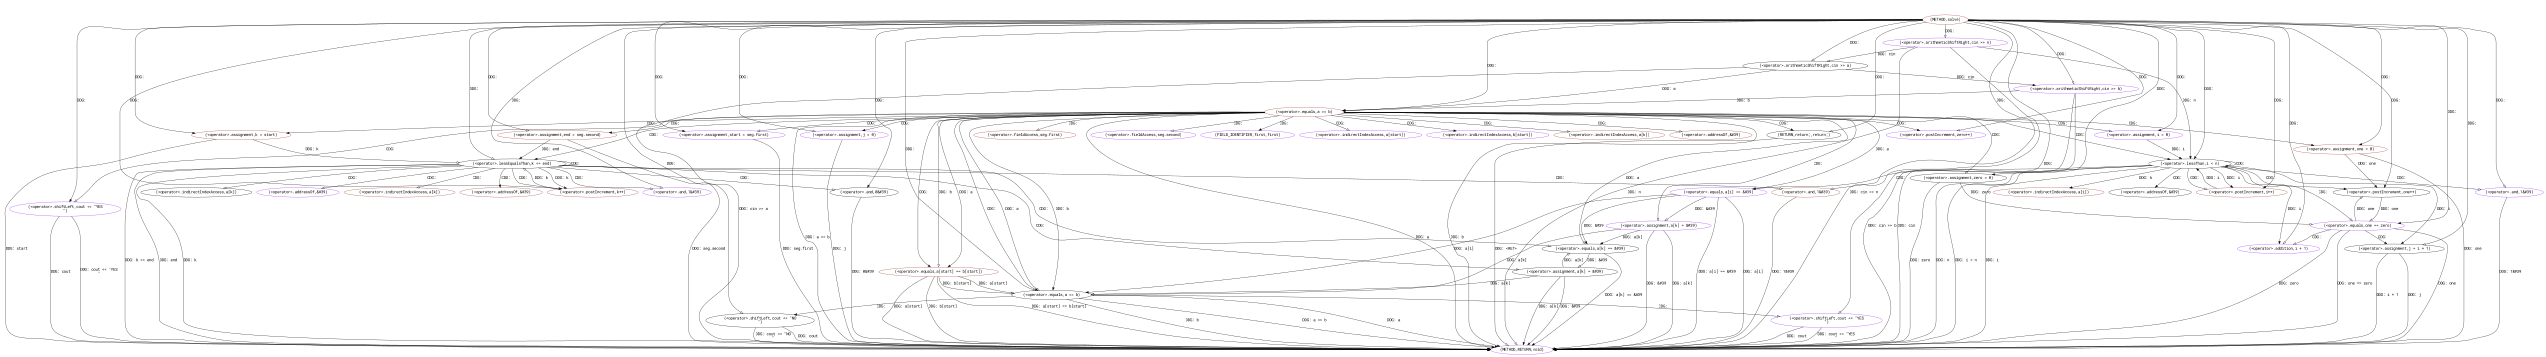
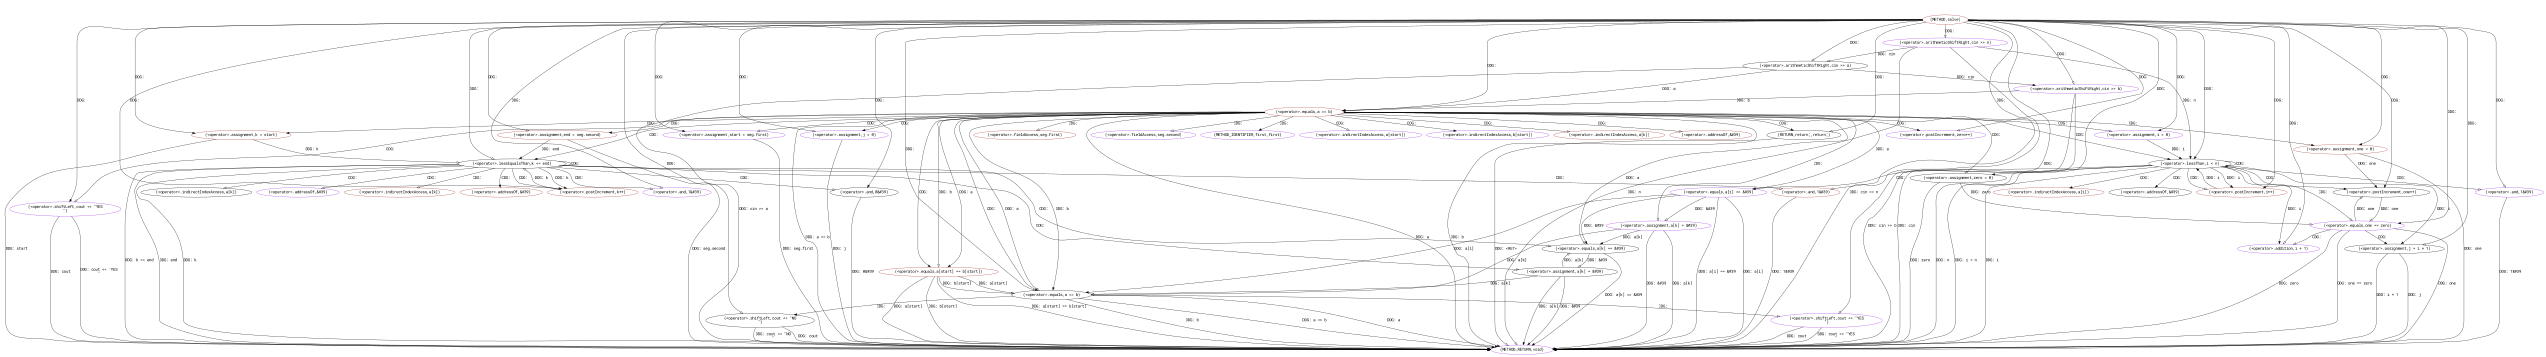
node "(FIELD_IDENTIFIER,first,first)": label "(FIELD_IDENTIFIER,first,first)" -> "(METHOD_IDENTIFIER,first,first)"
edge "(<operator>.lessThan,i < n)" -> "(<operator>.indirectIndexAccess,a[i])": label "DDG: k" -> "CDG: "
